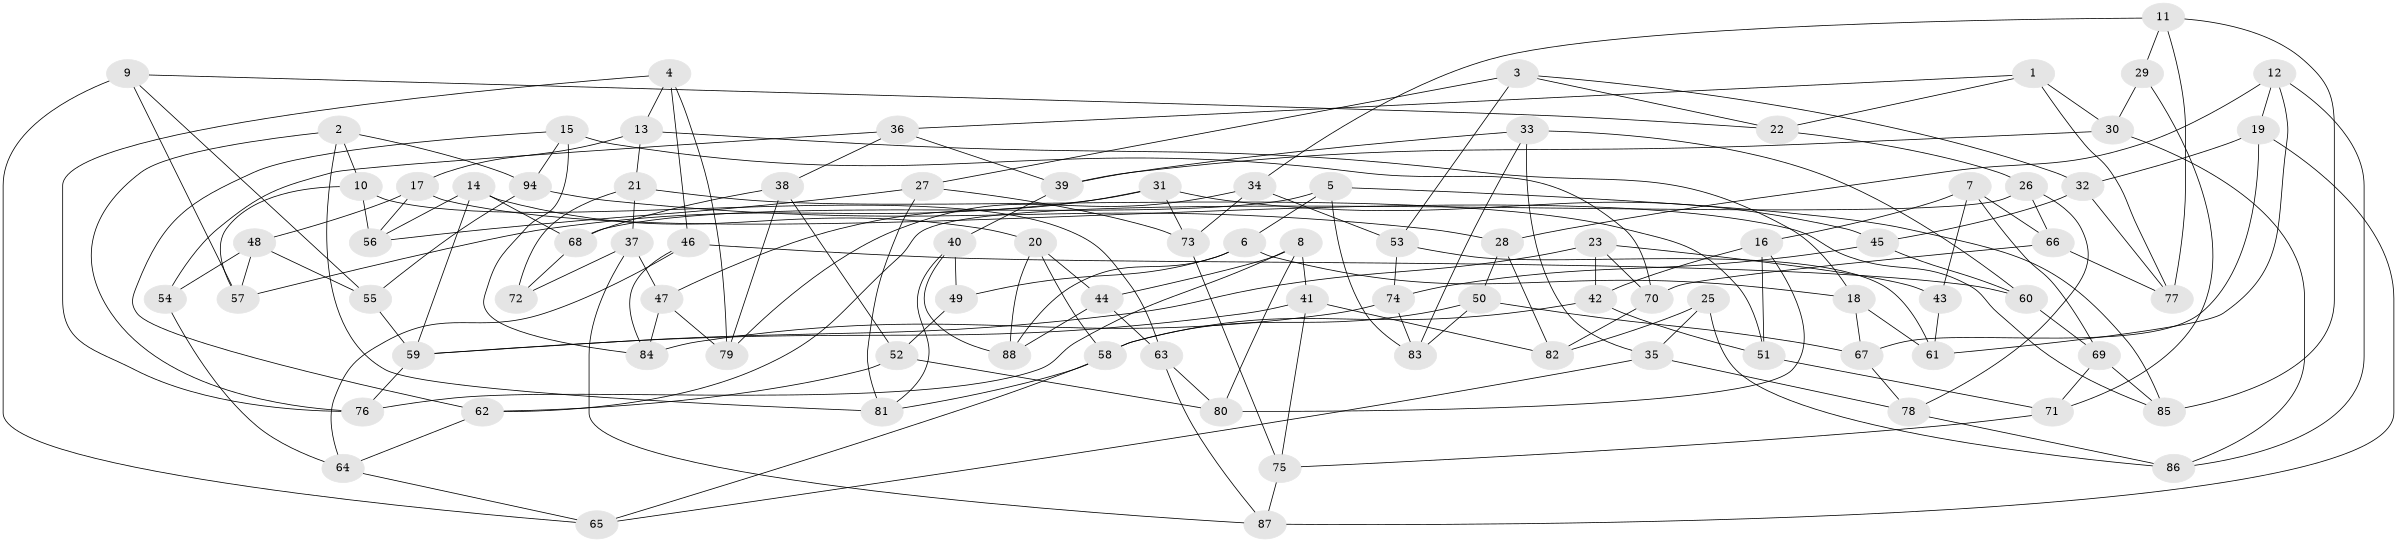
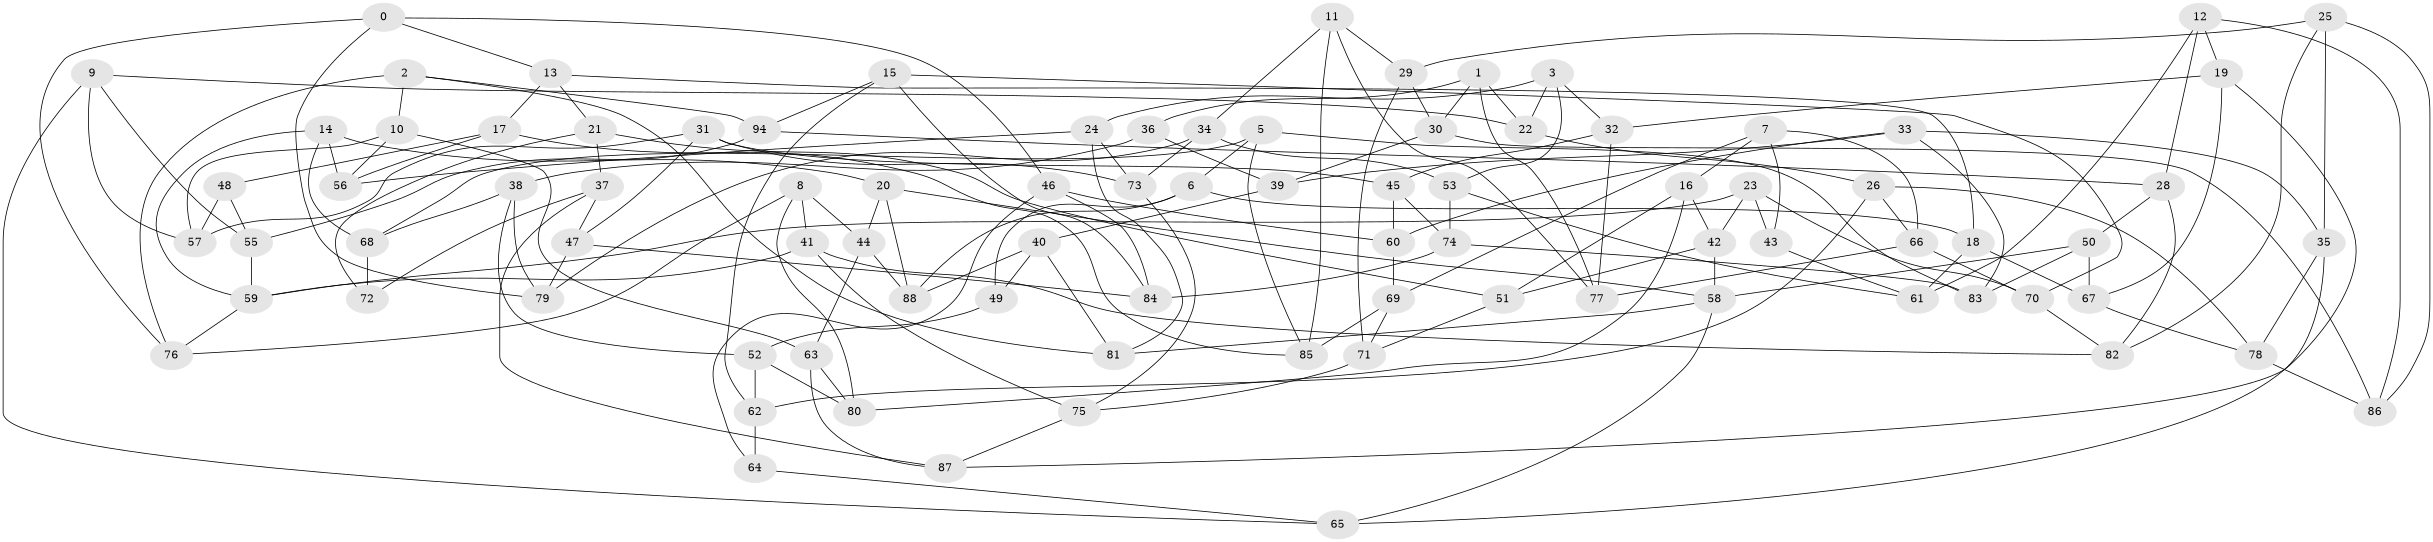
edge "25" -- "29": added
node "4": label "4" -> "0"
node "27": label "27" -> "24"
node "54": removed
